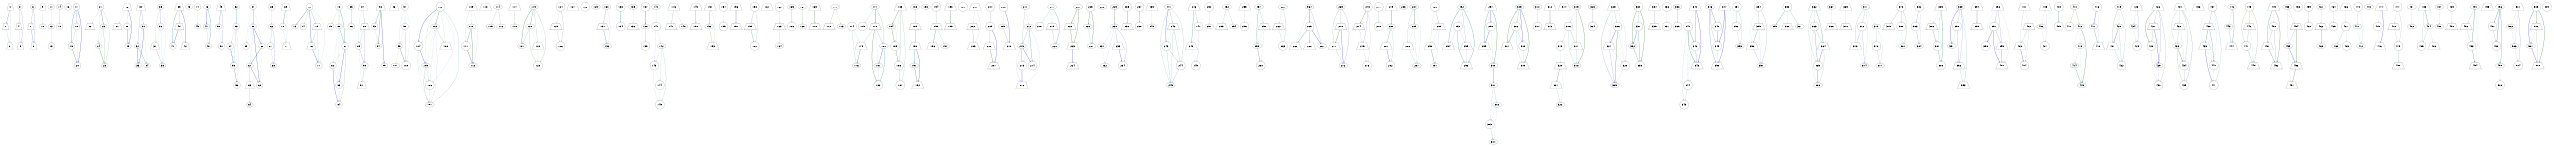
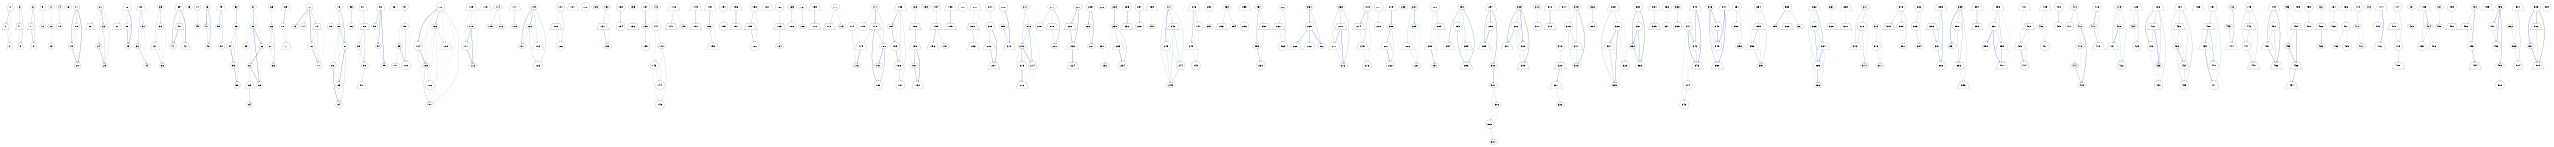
node "33": removed
